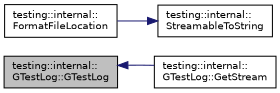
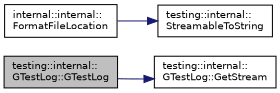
node "testing::internal:: FormatFileLocation": label "testing::internal:: FormatFileLocation" -> "internal::internal:: FormatFileLocation"
edge "testing::internal:: GTestLog::GetStream" -> "testing::internal:: GTestLog::GTestLog": reversed
